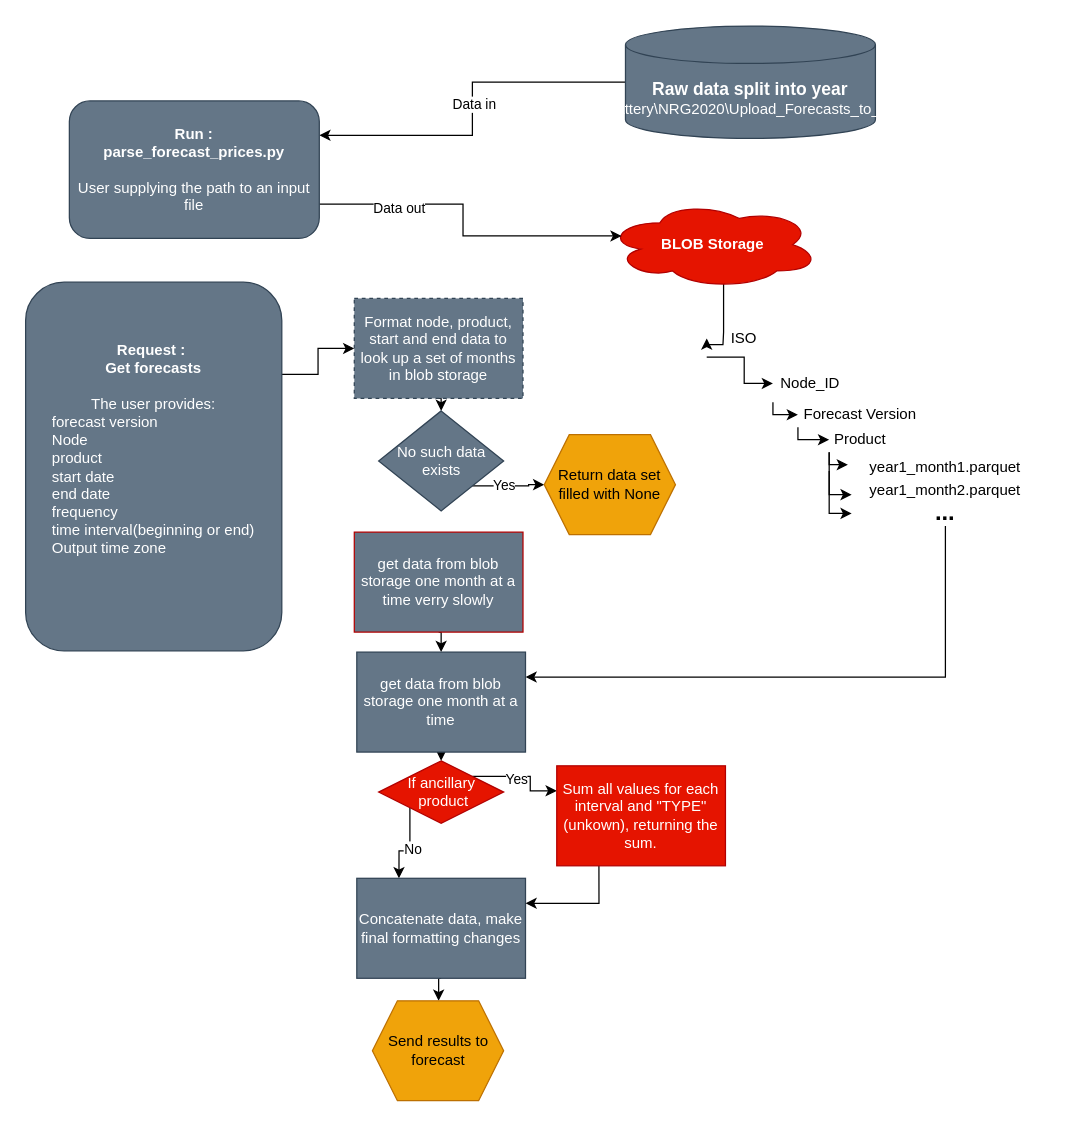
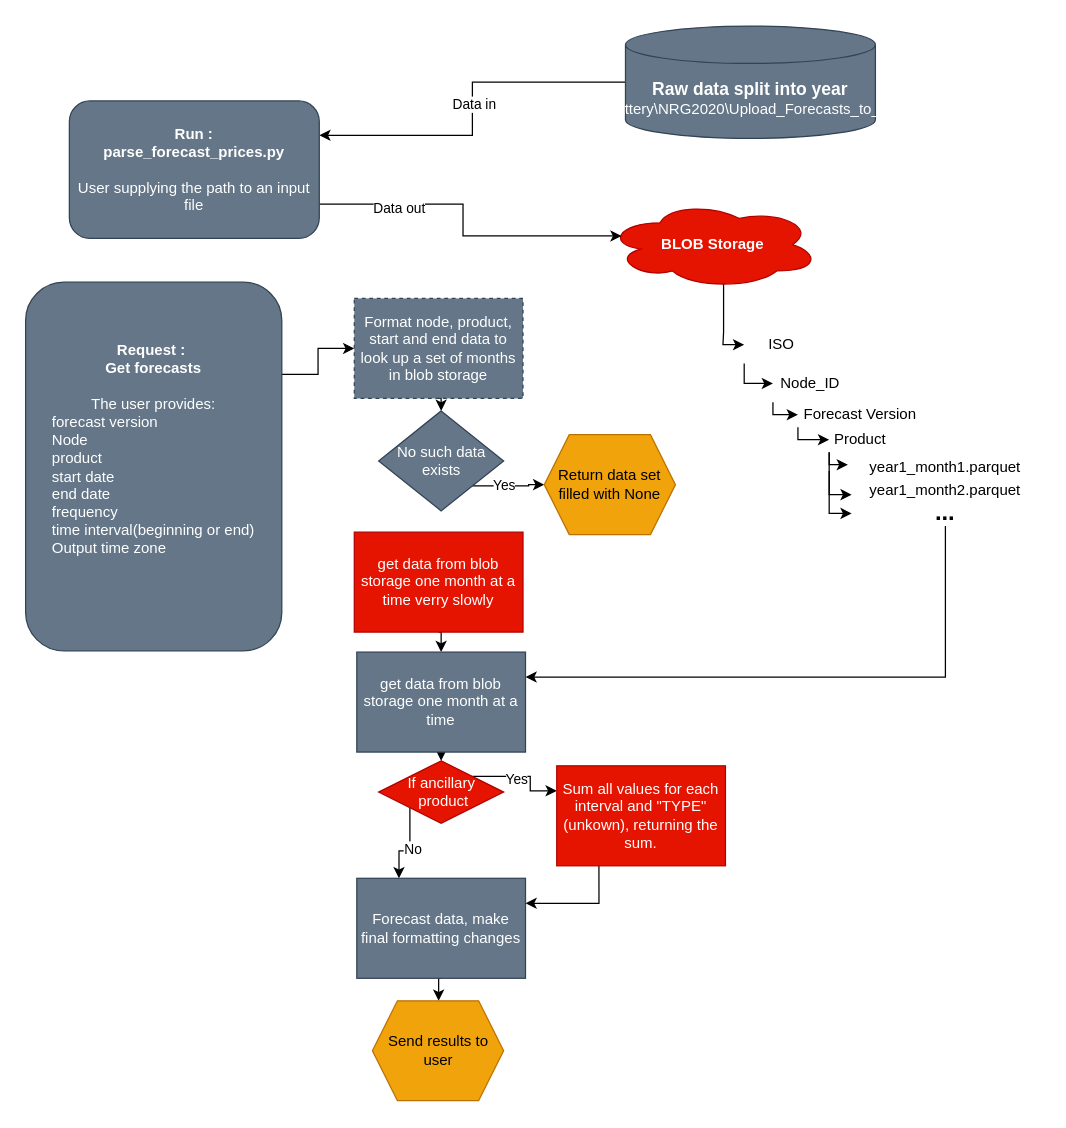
node "ISO": moved (744, 338) -> (782, 344)
node "get data from blob storage one month at a time verry slowly": fillcolor #647687 -> #e51400
node "Concatenate data, make final formatting changes": label "Concatenate data, make final formatting changes" -> "Forecast data, make final formatting changes"
node "Send results to forecast": label "Send results to forecast" -> "Send results to user"
